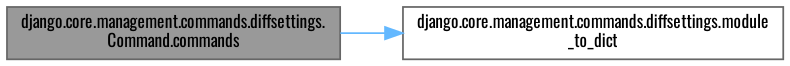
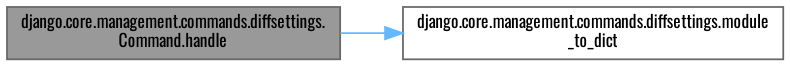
node "django.core.management.commands.diffsettings. Command.commands": label "django.core.management.commands.diffsettings. Command.commands" -> "django.core.management.commands.diffsettings. Command.handle"
